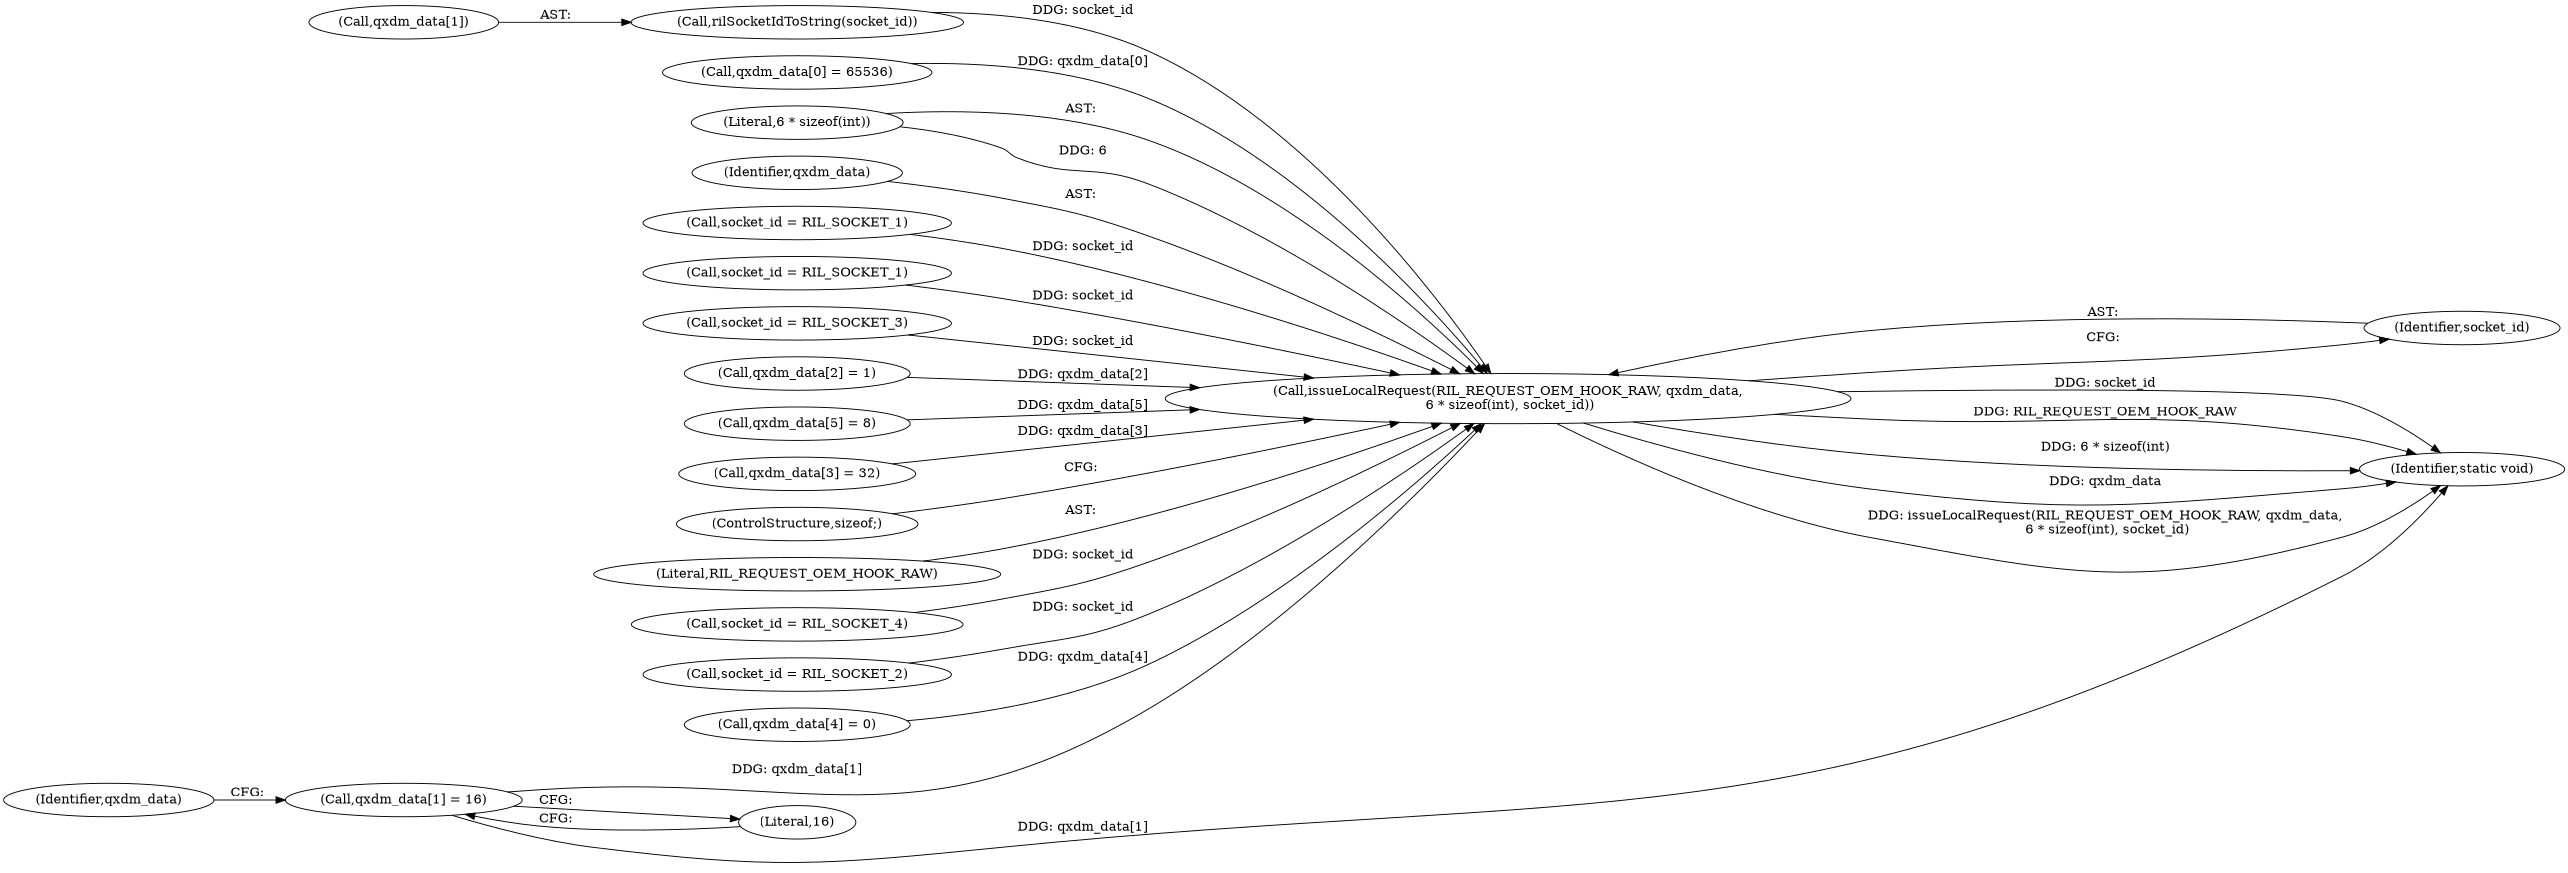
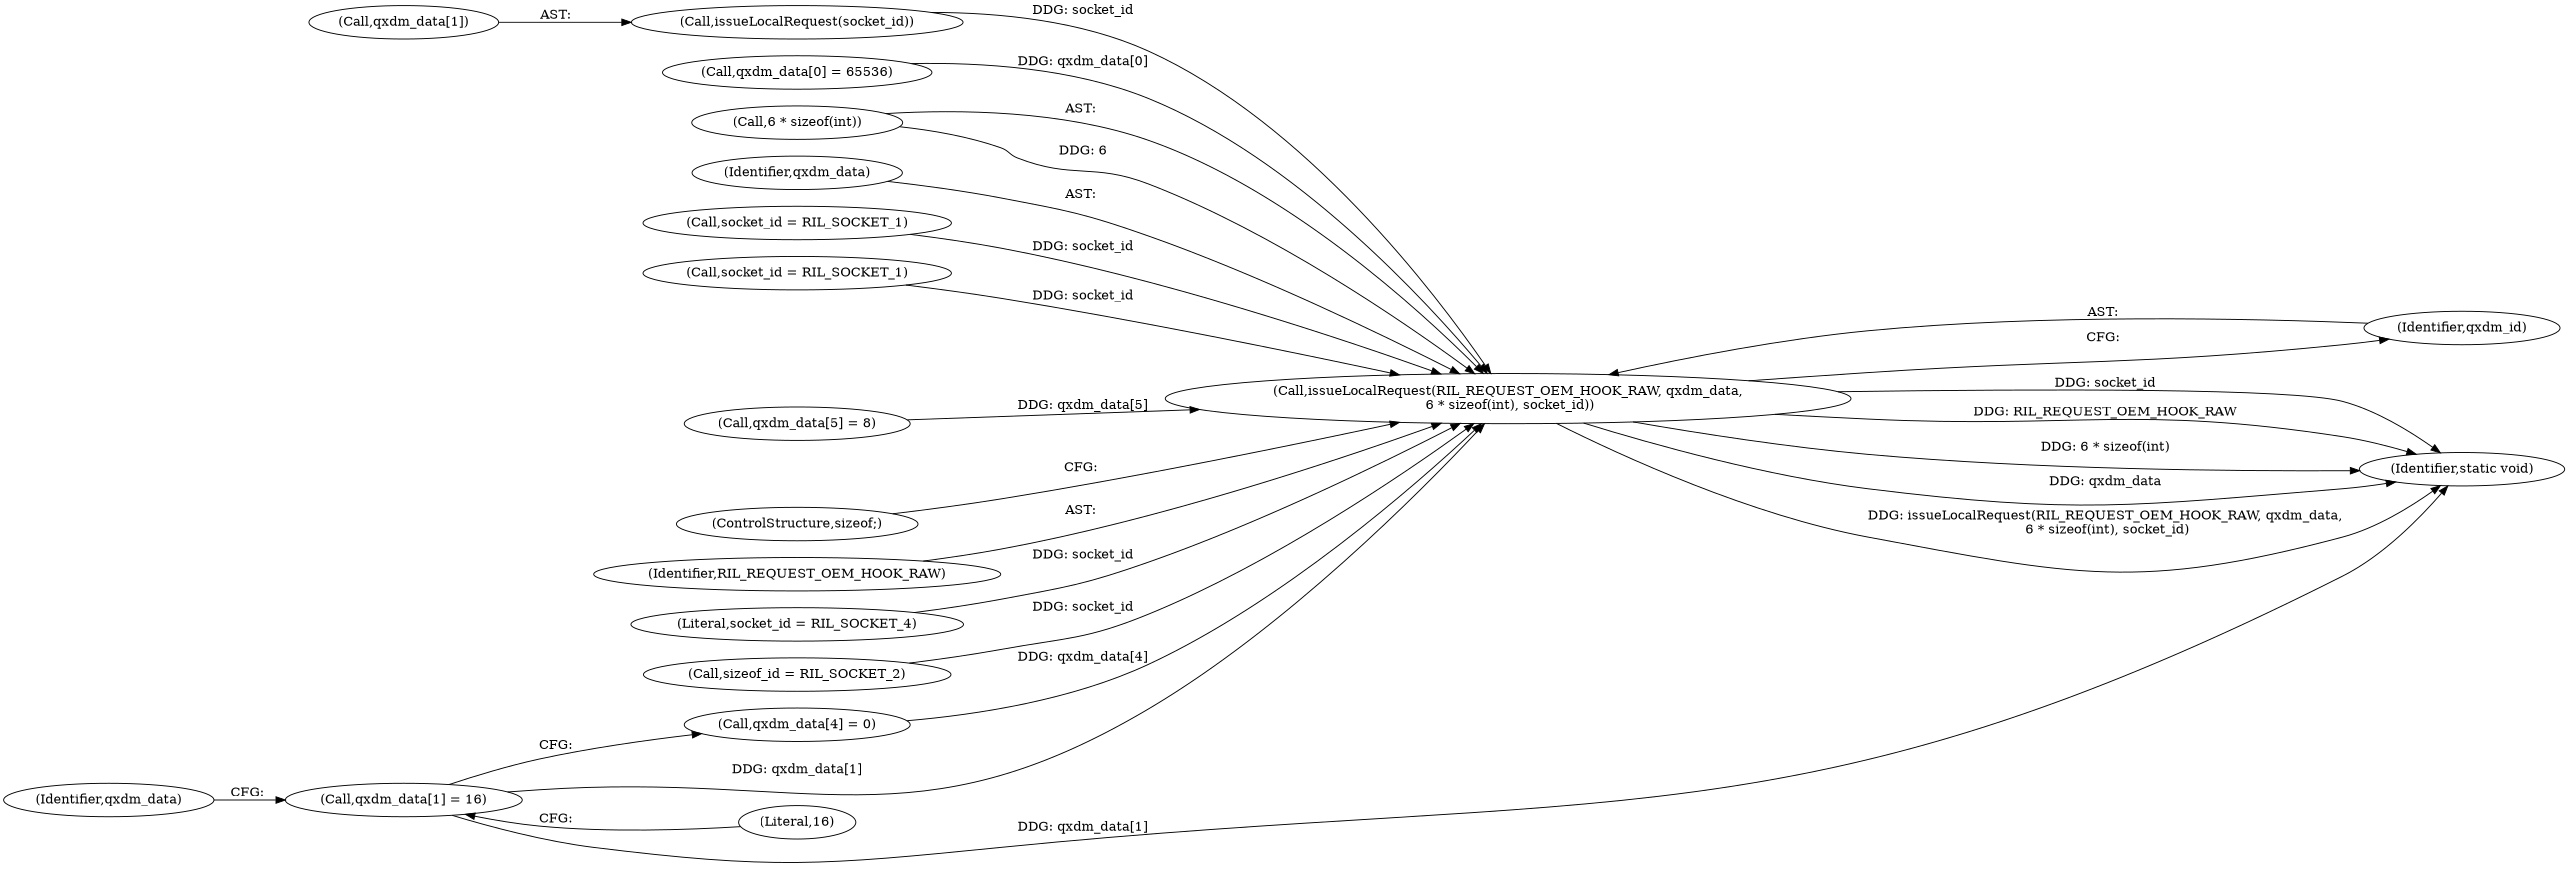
node "(Call,rilSocketIdToString(socket_id))": label "(Call,rilSocketIdToString(socket_id))" -> "(Call,issueLocalRequest(socket_id))"
node "(Literal,6 * sizeof(int))": label "(Literal,6 * sizeof(int))" -> "(Call,6 * sizeof(int))"
node "(Call,socket_id = RIL_SOCKET_3)": removed
node "(Identifier,socket_id)": label "(Identifier,socket_id)" -> "(Identifier,qxdm_id)"
node "(Call,qxdm_data[2] = 1)": removed
node "(Call,qxdm_data[3] = 32)": removed
node "(Literal,RIL_REQUEST_OEM_HOOK_RAW)": label "(Literal,RIL_REQUEST_OEM_HOOK_RAW)" -> "(Identifier,RIL_REQUEST_OEM_HOOK_RAW)"
node "(Call,socket_id = RIL_SOCKET_4)": label "(Call,socket_id = RIL_SOCKET_4)" -> "(Literal,socket_id = RIL_SOCKET_4)"
node "(Call,socket_id = RIL_SOCKET_2)": label "(Call,socket_id = RIL_SOCKET_2)" -> "(Call,sizeof_id = RIL_SOCKET_2)"
edge "(Call,qxdm_data[1] = 16)" -> "(Literal,16)": now "(Call,qxdm_data[1] = 16)" -> "(Call,qxdm_data[4] = 0)"
